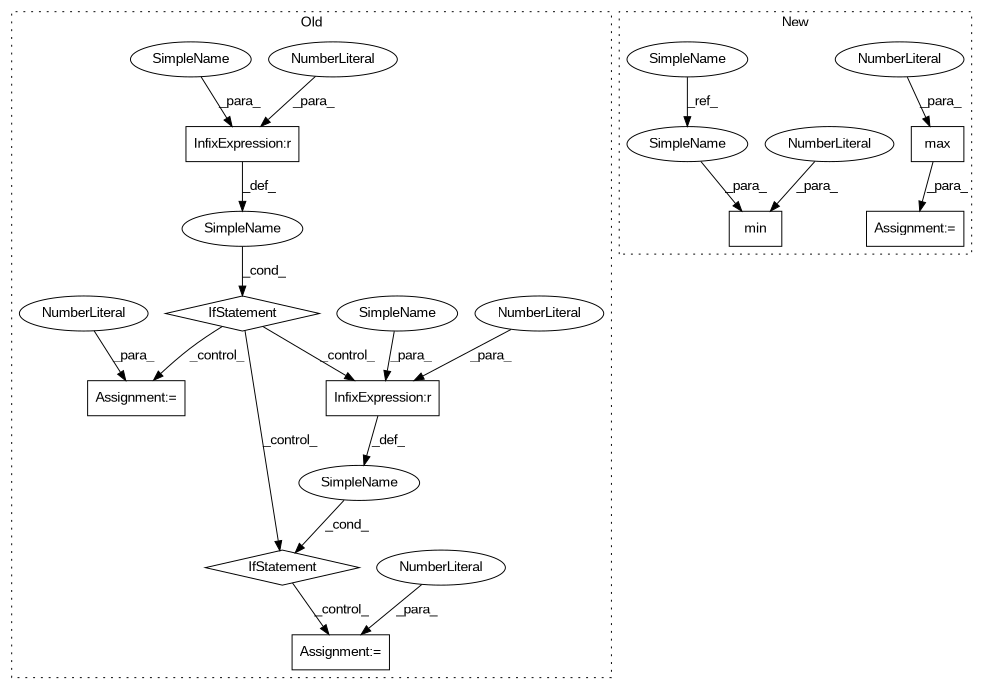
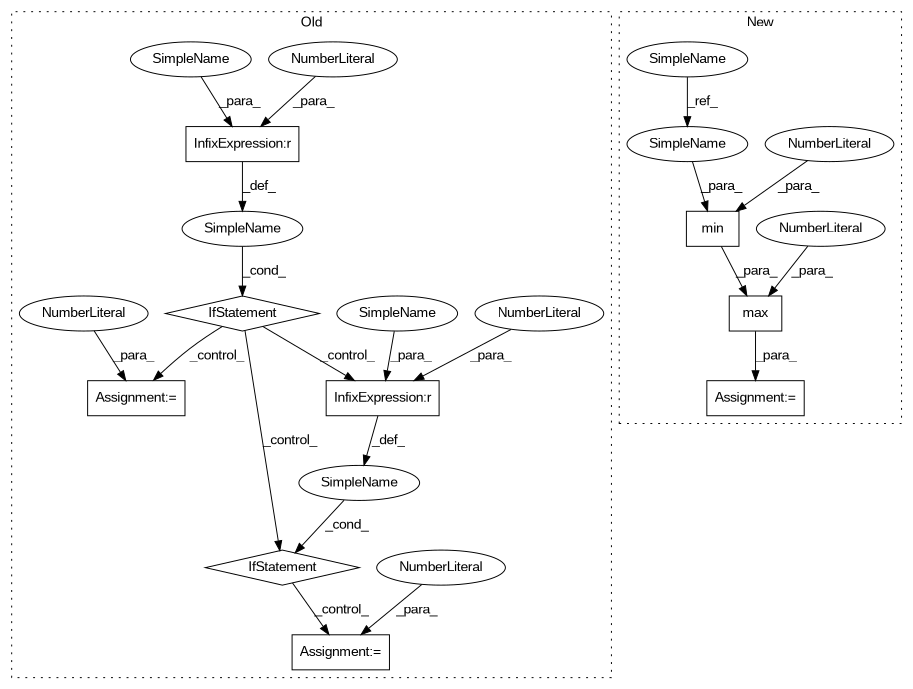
edge "min" -> "max": added, label "_para_"
